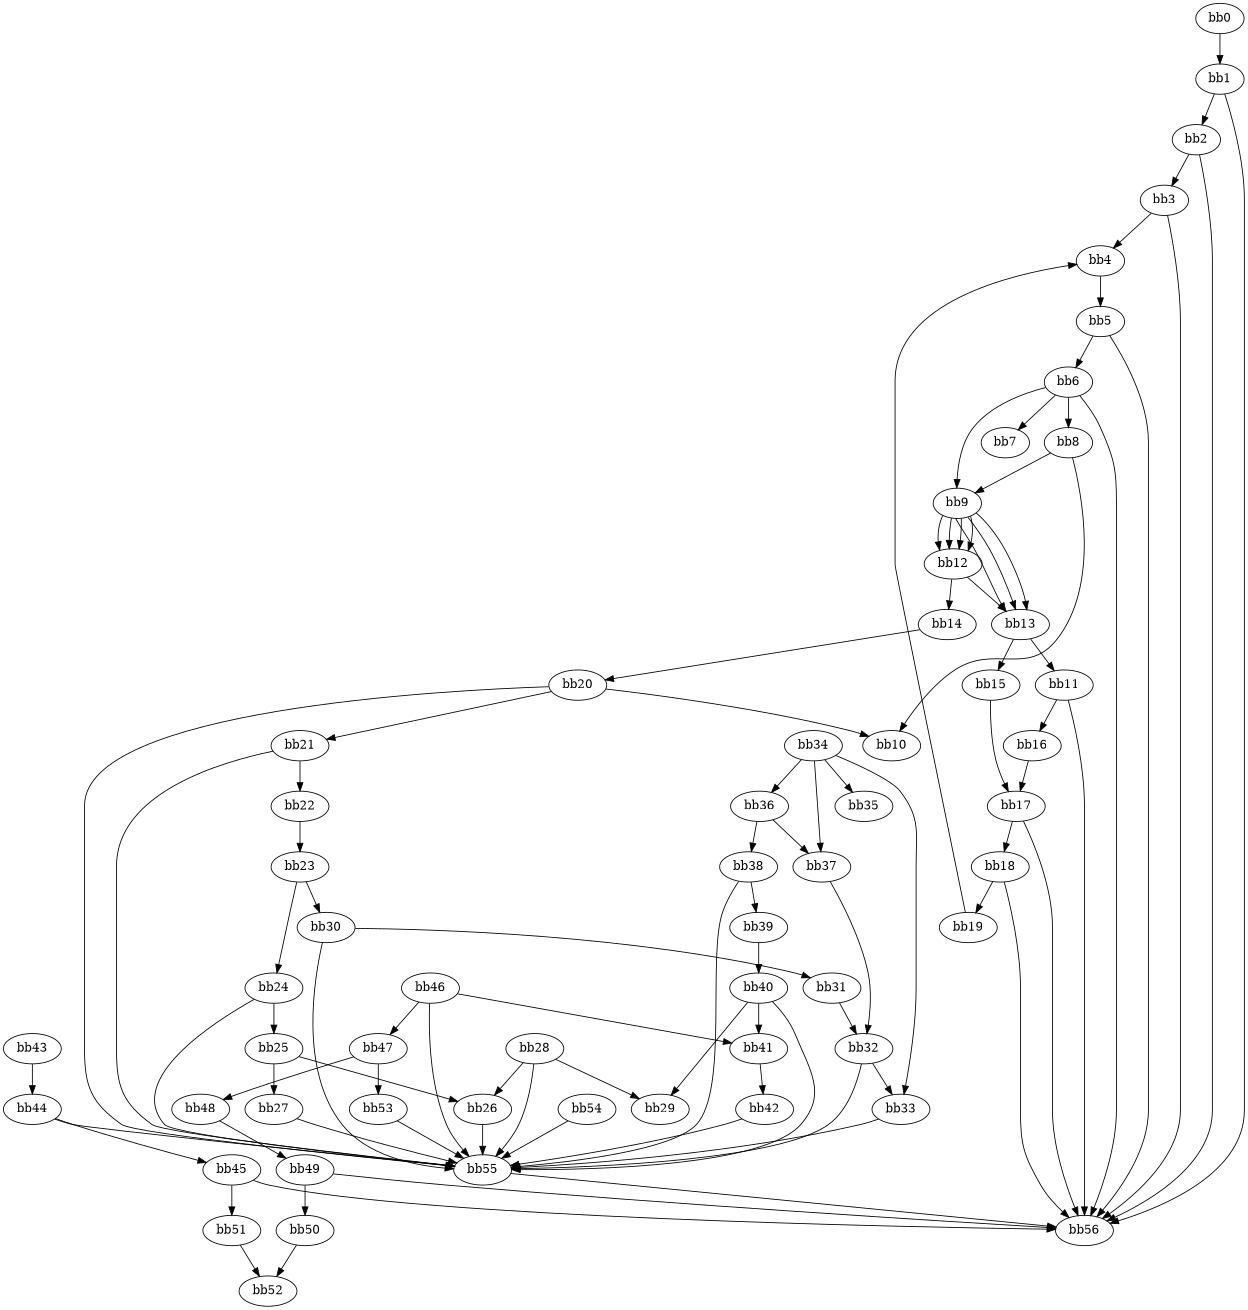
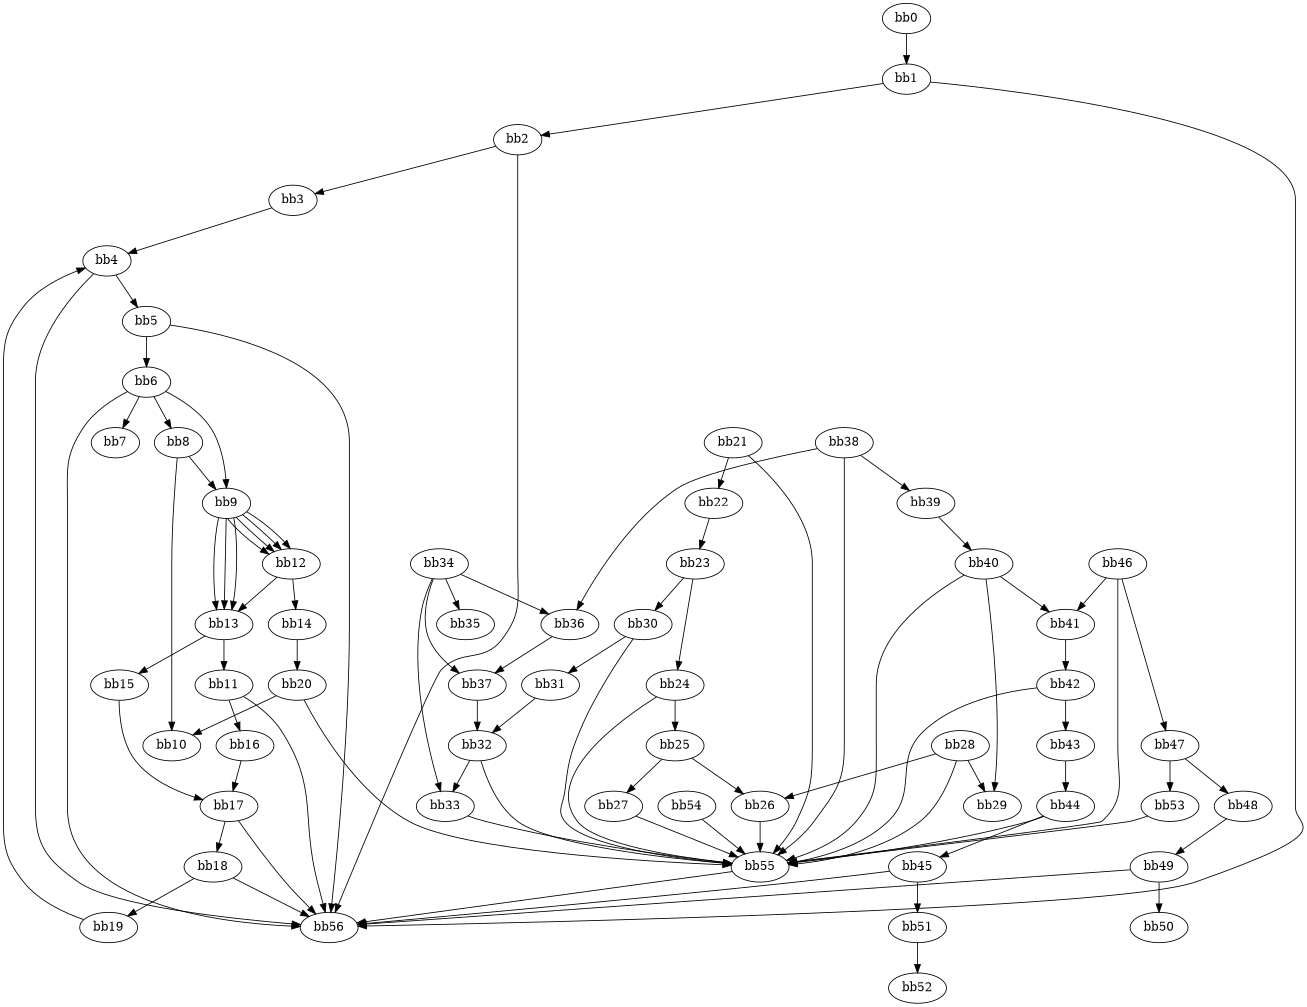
edge "bb42" -> "bb43": added
edge "bb20" -> "bb21": removed
edge "bb3" -> "bb56": now "bb4" -> "bb56"
edge "bb36" -> "bb38": reversed
edge "bb50" -> "bb52": removed
